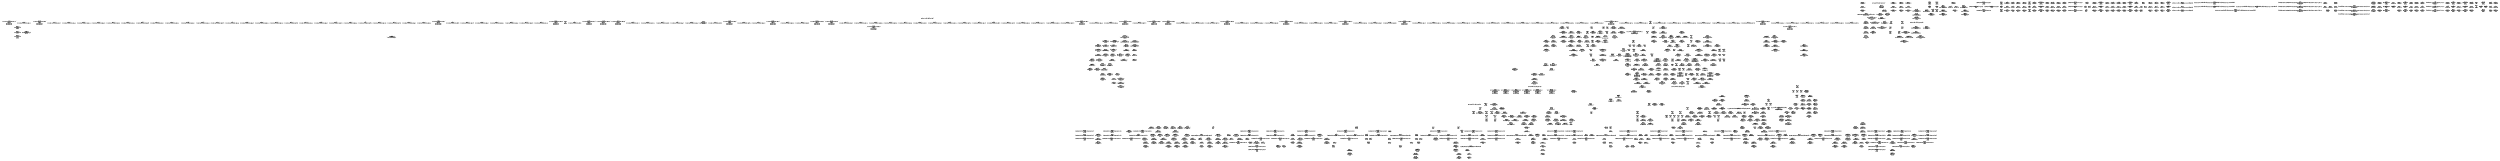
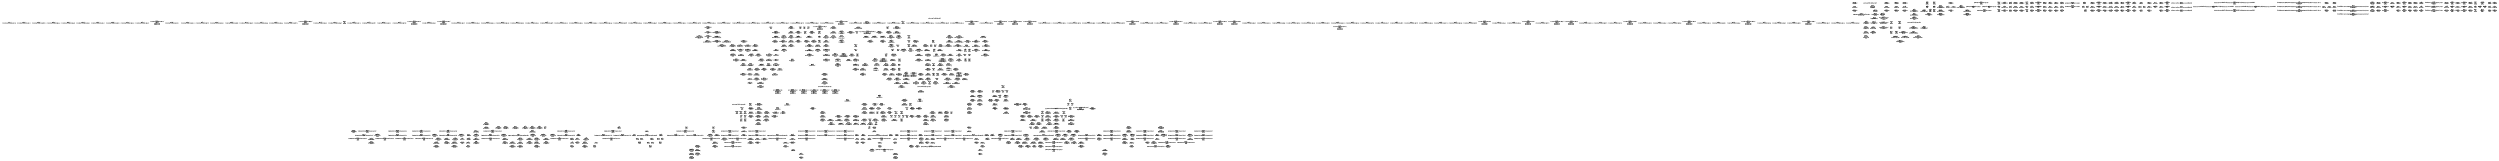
node "CE0x5b1f790": removed
node "CE0x5b0a0f0": removed
node "CE0x5b980d0": added
node "CE0x5b83b60": added
